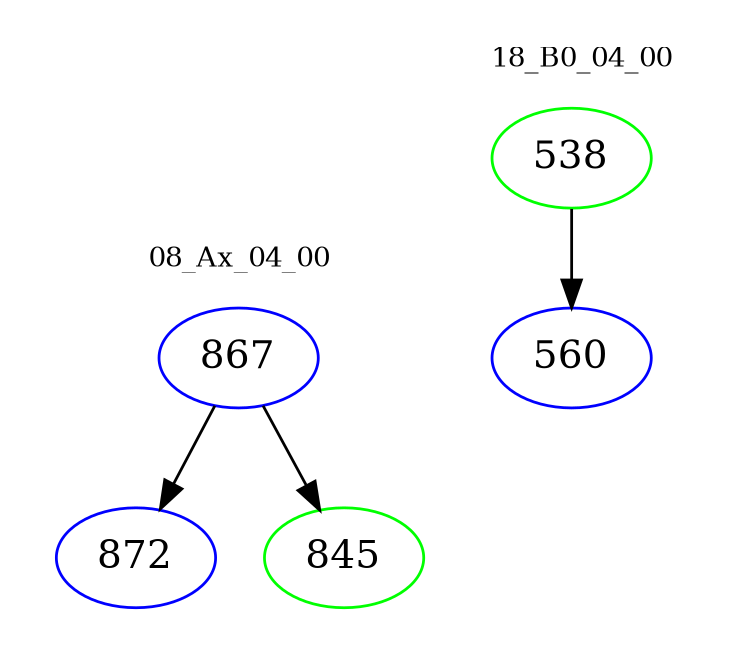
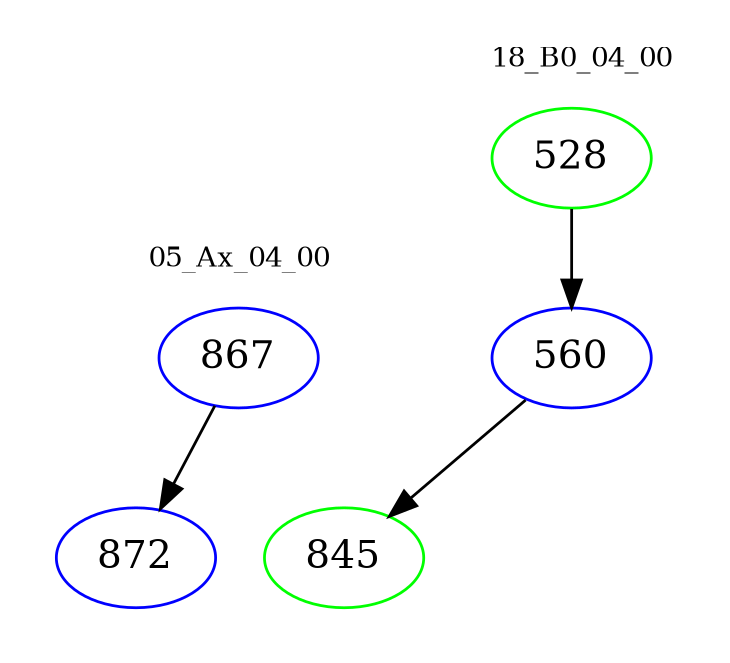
node "538": label "538" -> "528"
cluster "08_Ax_04_00": label "08_Ax_04_00" -> "05_Ax_04_00"
edge "867" -> "845": now "560" -> "845"
